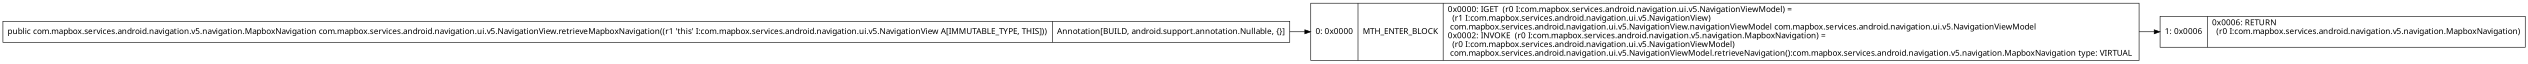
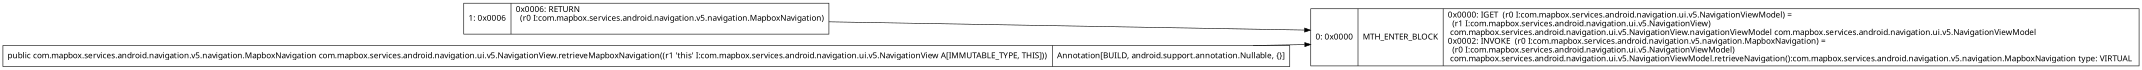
edge "0: 0x0000" -> "1: 0x0006": reversed
